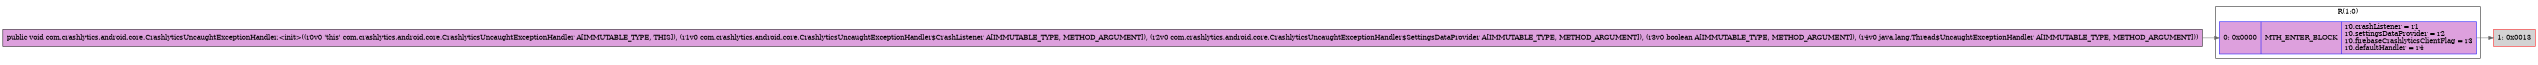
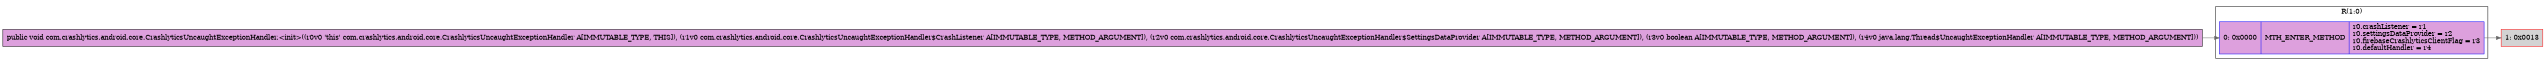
node "0: 0x0000": text "MTH_ENTER_BLOCK" -> "MTH_ENTER_METHOD"
